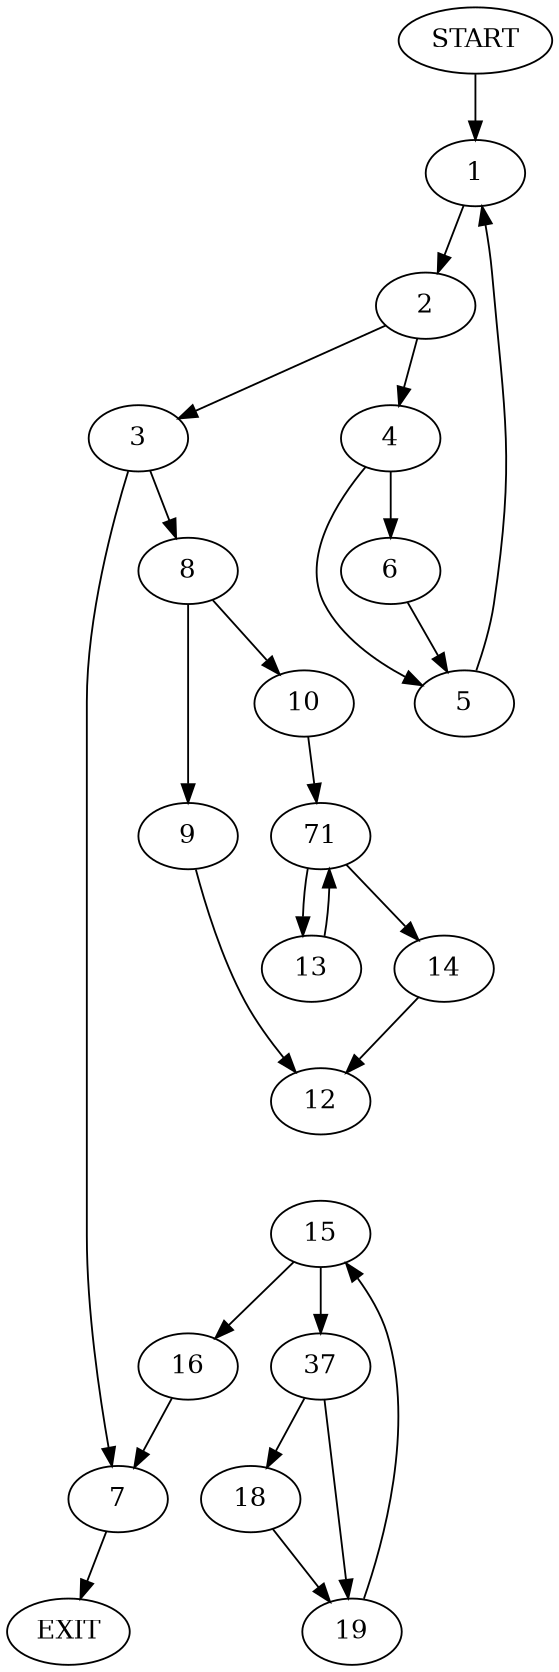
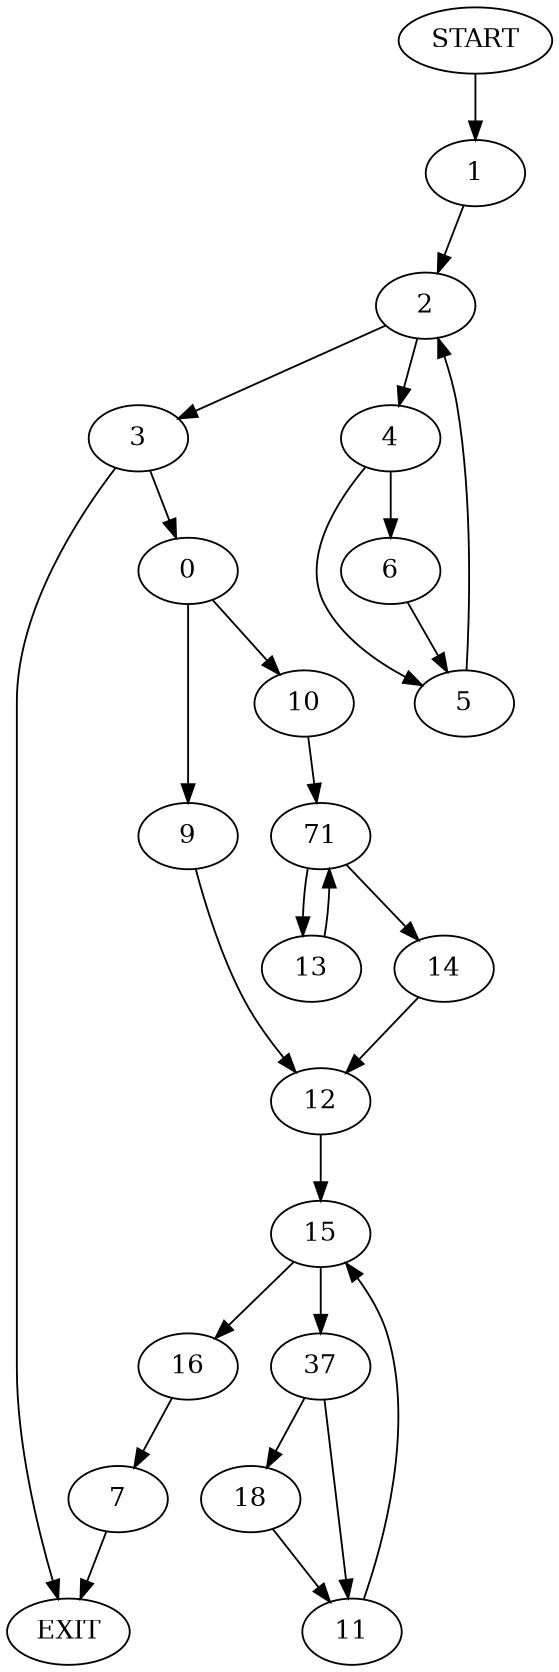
edge "5" -> "1": now "5" -> "2"
node "8": label "8" -> "0"
edge "3" -> "7": now "3" -> "EXIT"
edge "12" -> "15": added
node "19": label "19" -> "11"
